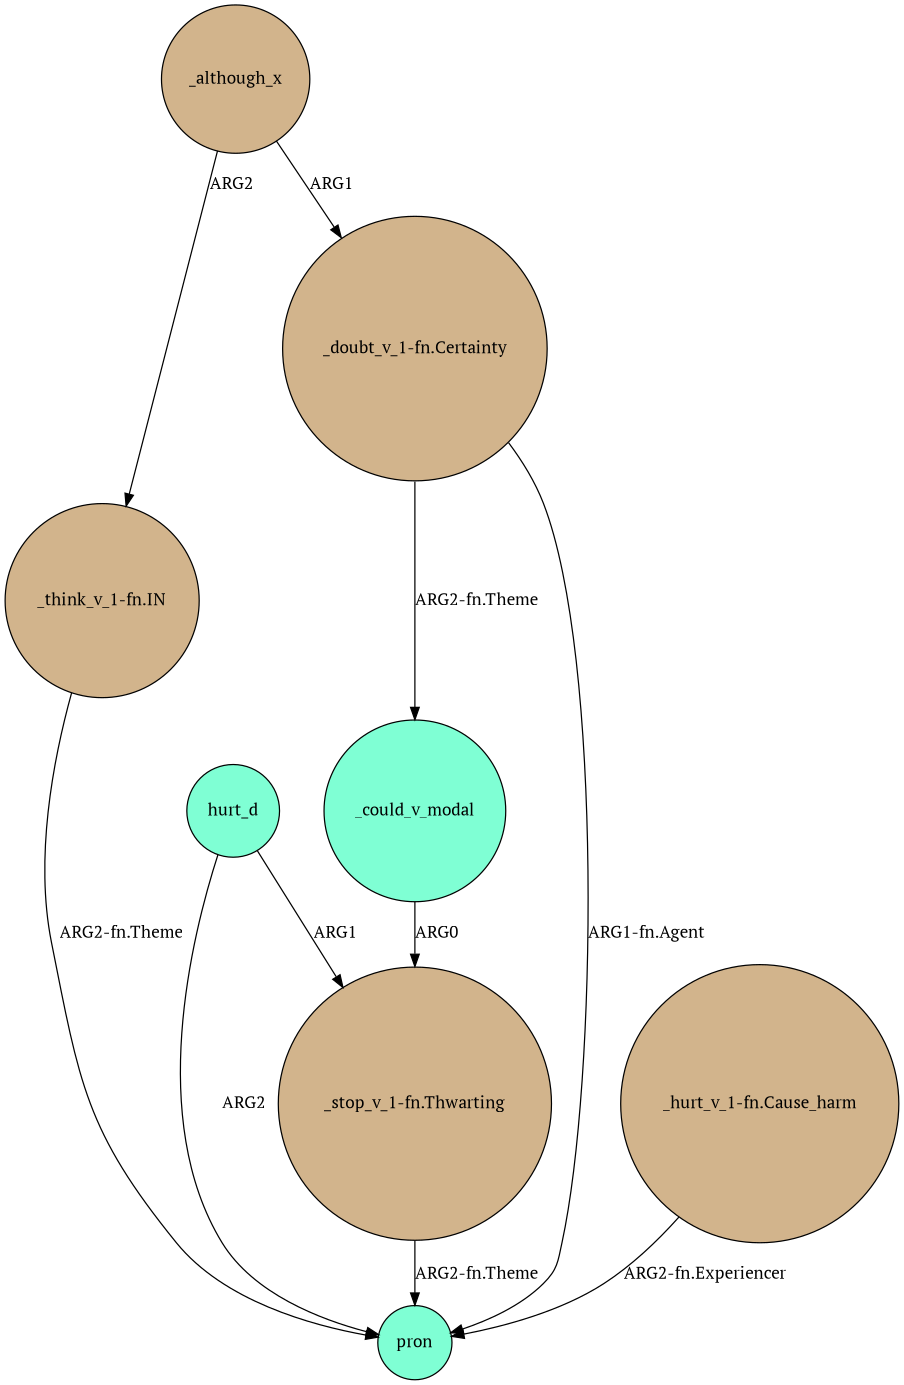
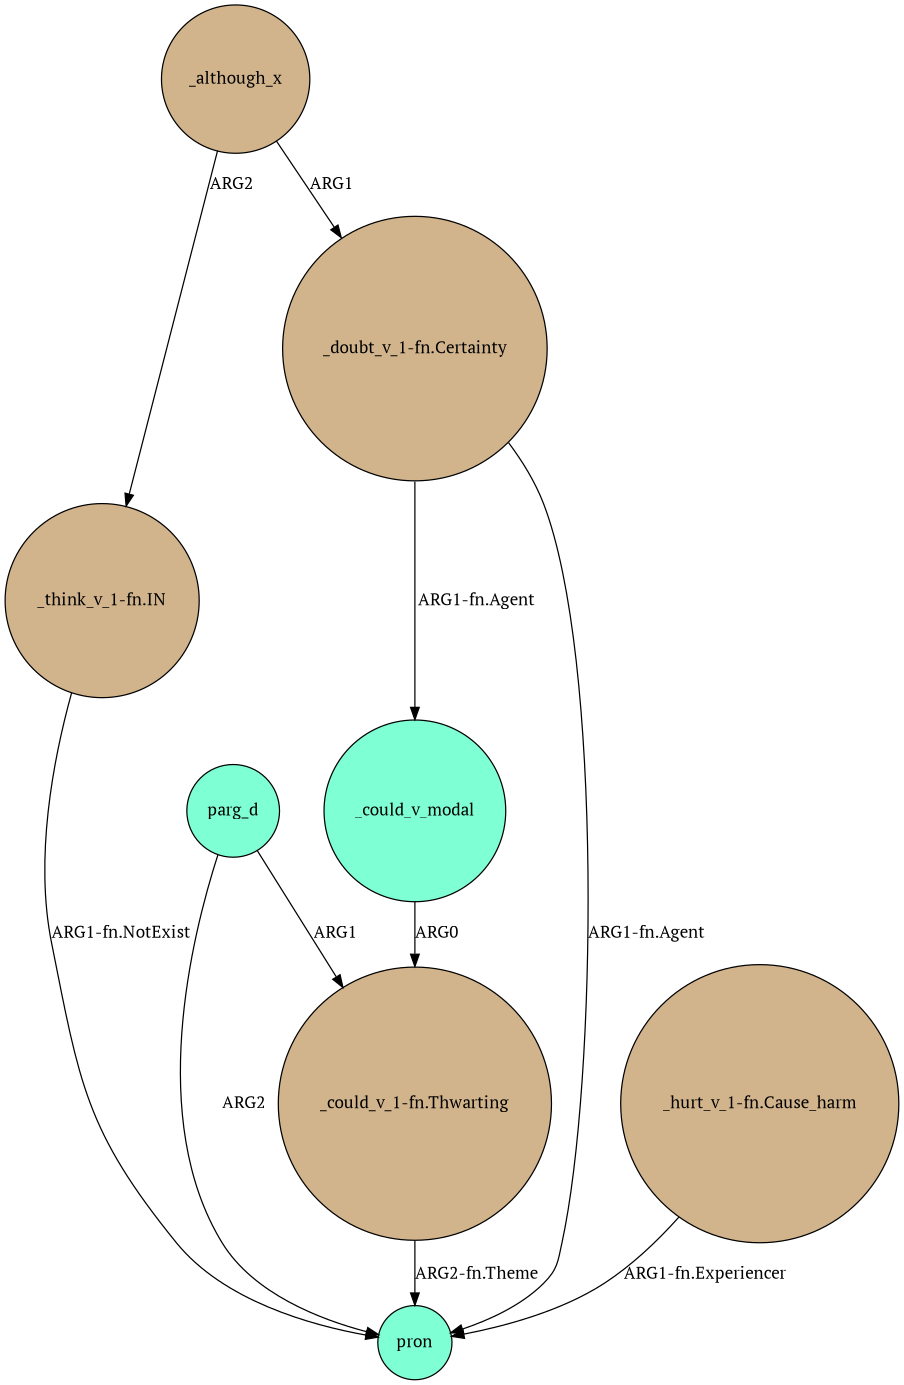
edge "_doubt_v_1-fn.Certainty" -> "_could_v_modal": label "ARG2-fn.Theme" -> "ARG1-fn.Agent"
node "hurt_d": label "hurt_d" -> "parg_d"
edge "_think_v_1-fn.IN" -> "pron": label "ARG2-fn.Theme" -> "ARG1-fn.NotExist"
node "_stop_v_1-fn.Thwarting": label "_stop_v_1-fn.Thwarting" -> "_could_v_1-fn.Thwarting"
edge "_hurt_v_1-fn.Cause_harm" -> "pron": label "ARG2-fn.Experiencer" -> "ARG1-fn.Experiencer"
